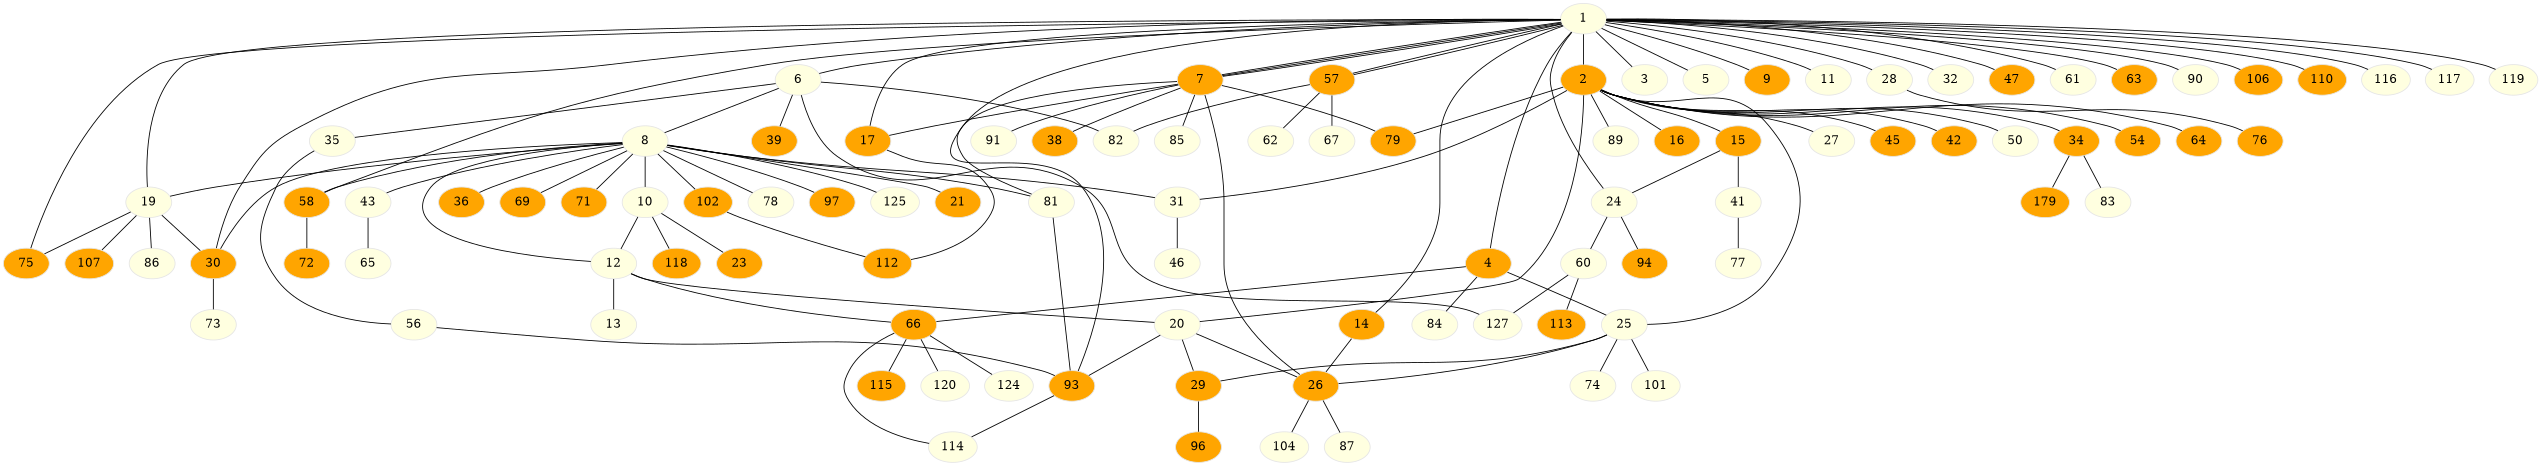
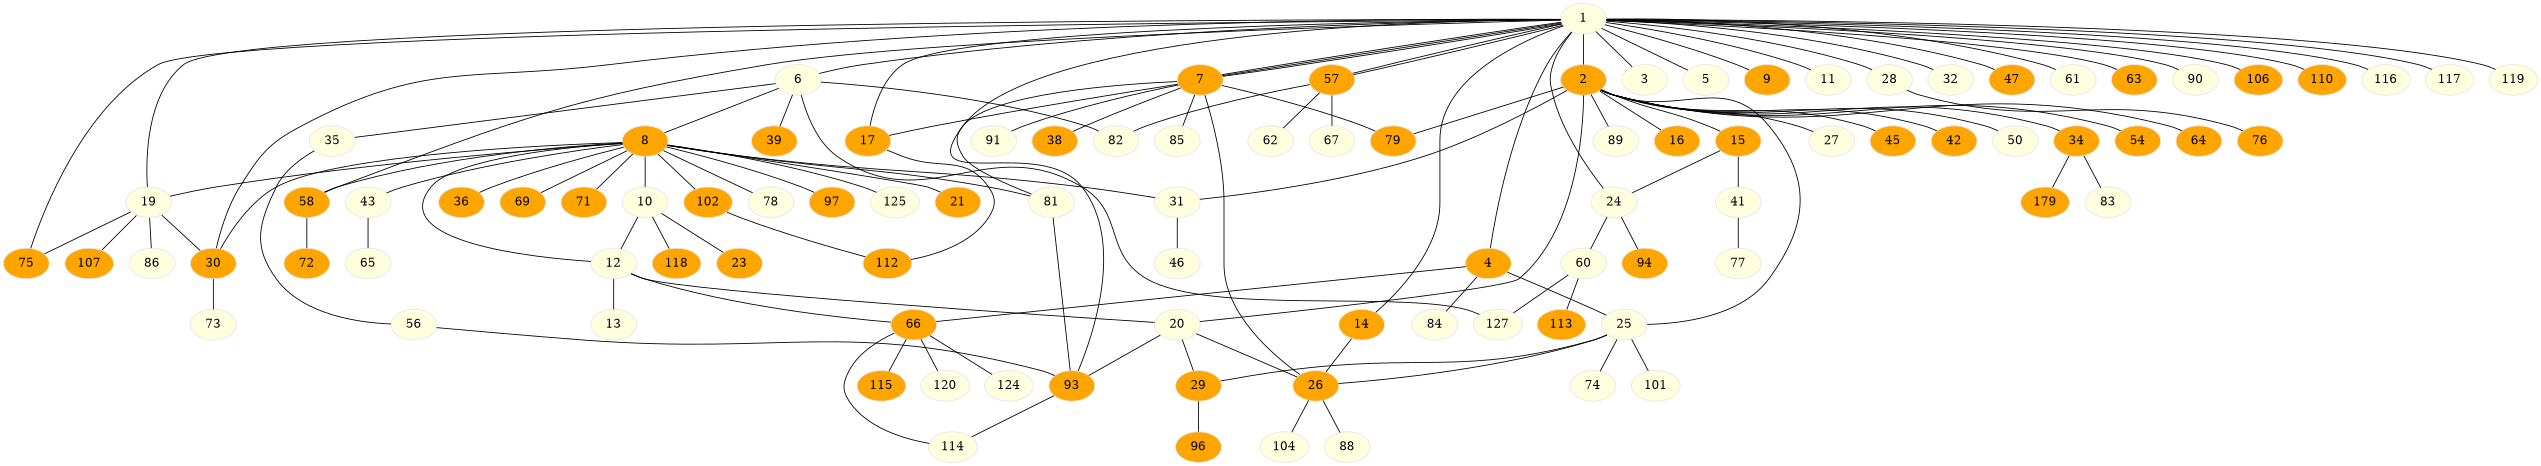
node "8": fillcolor lightyellow -> orange
node "87": label "87" -> "88"
